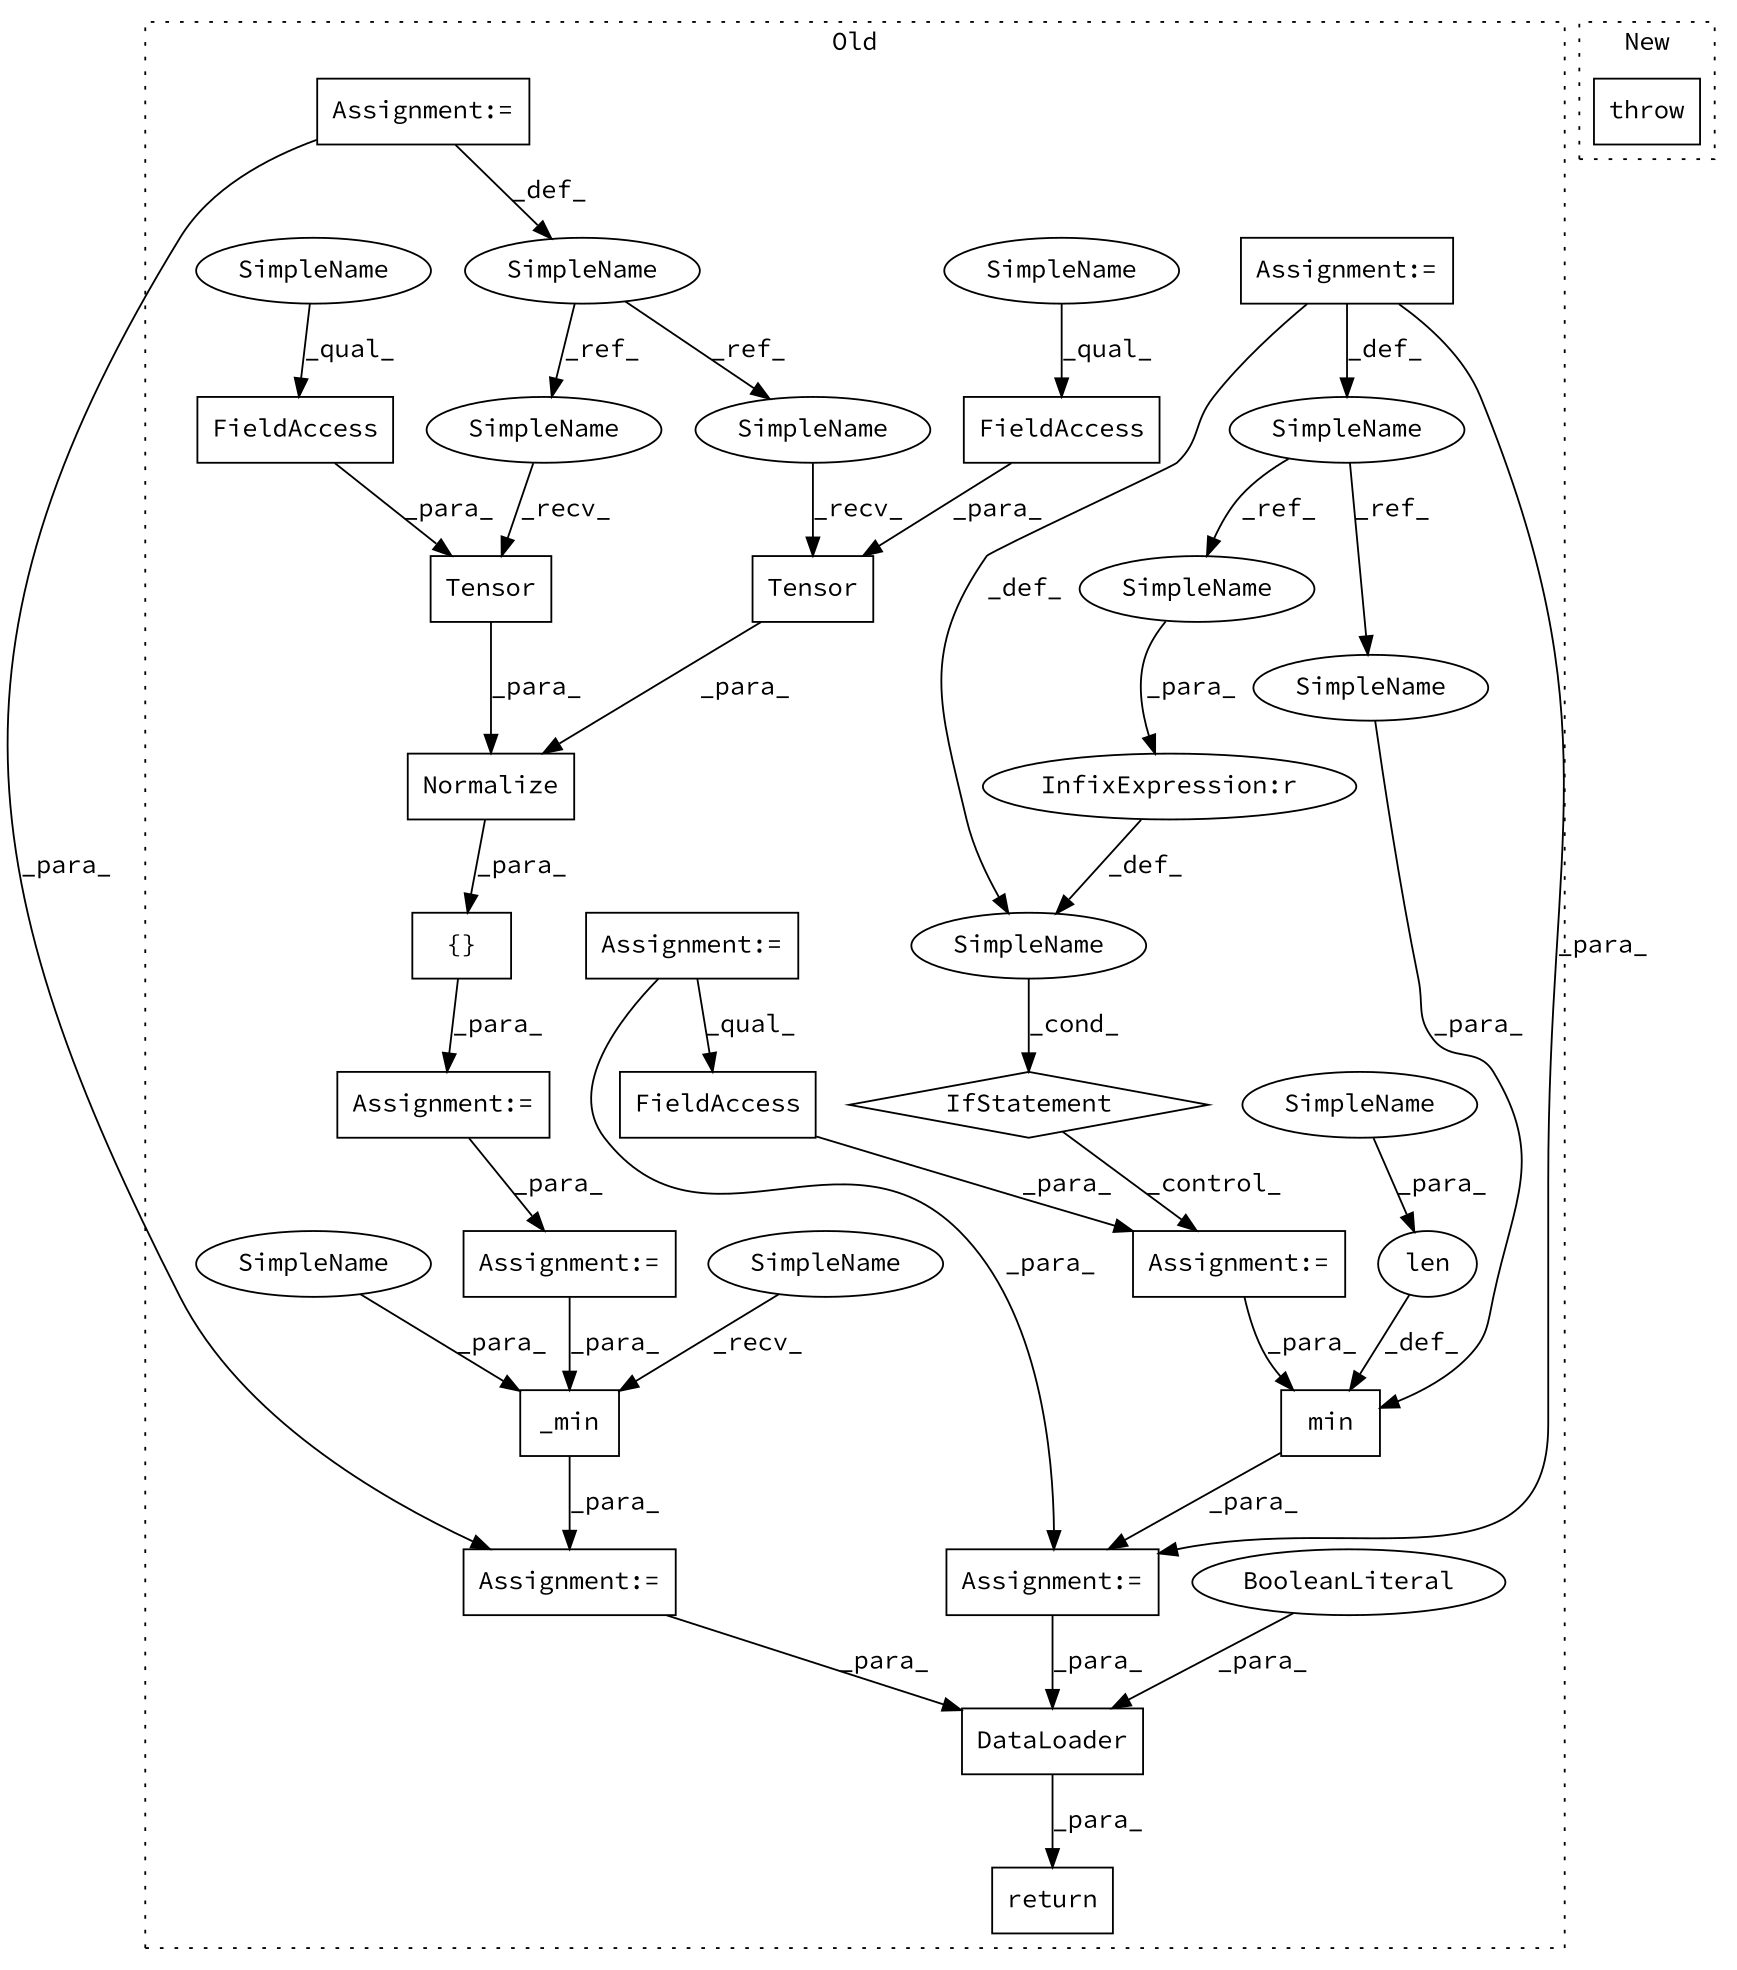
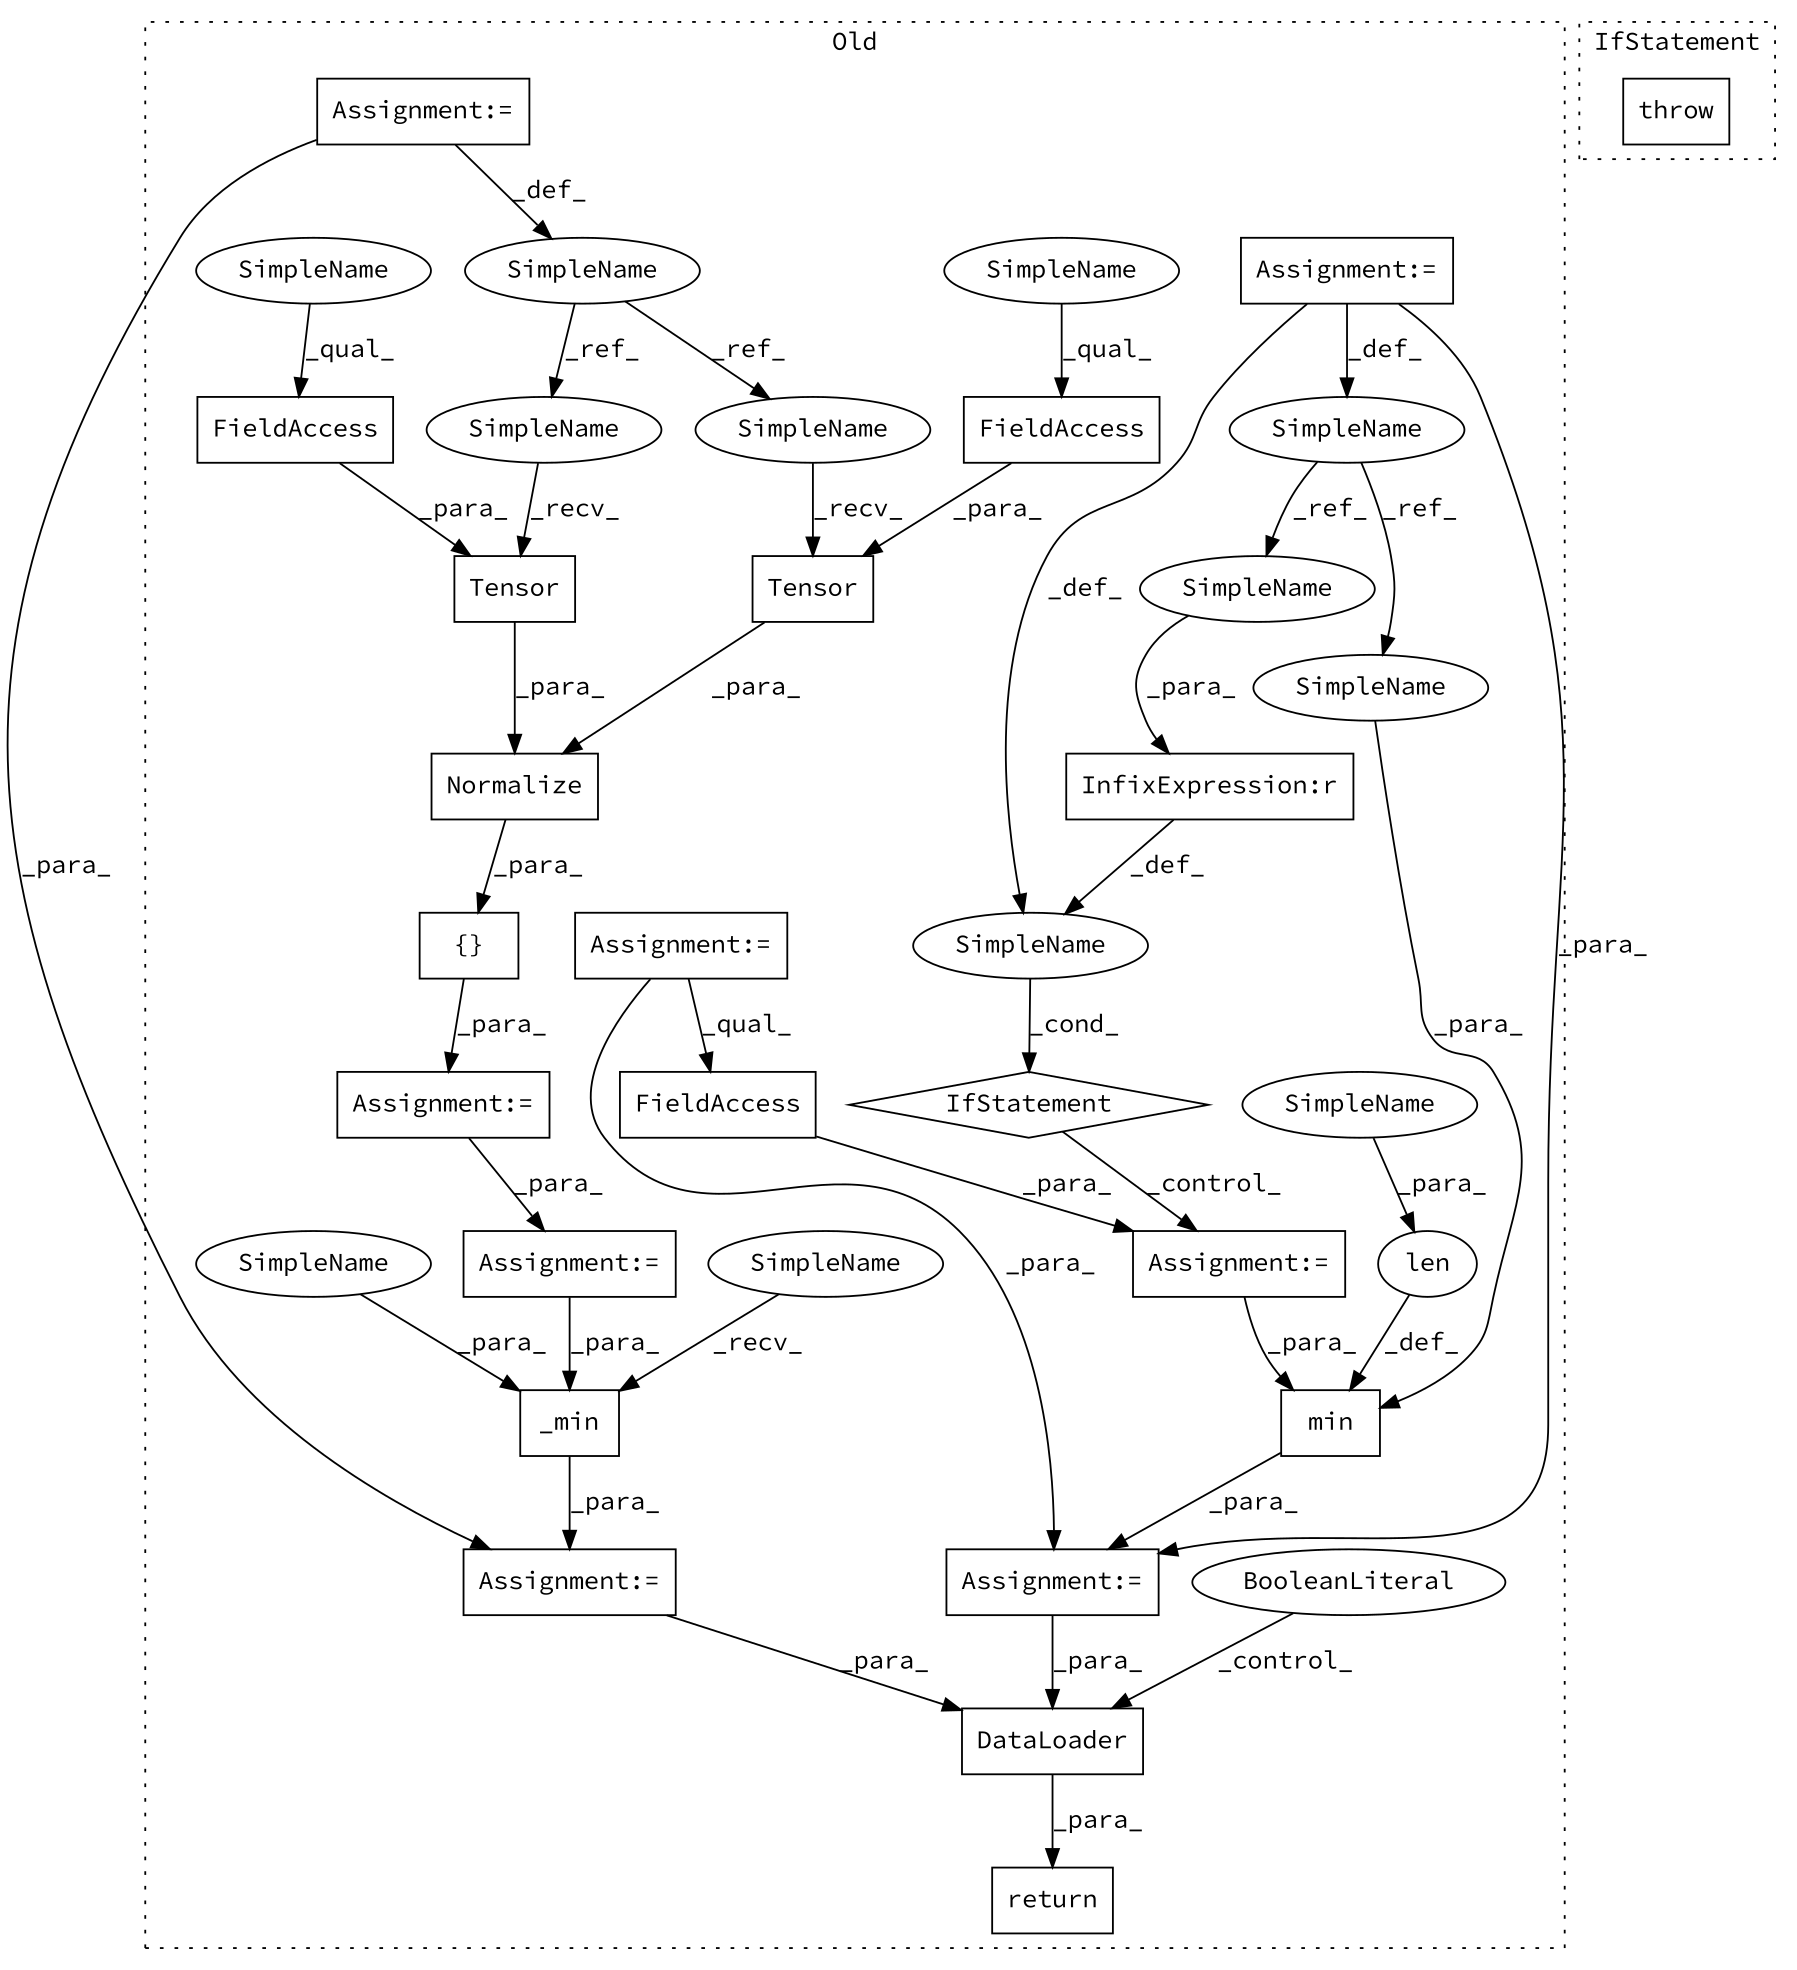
cluster "New": label "New" -> "IfStatement"
node "InfixExpression:r": shape ellipse -> box
edge "BooleanLiteral" -> "DataLoader": label "_para_" -> "_control_"
